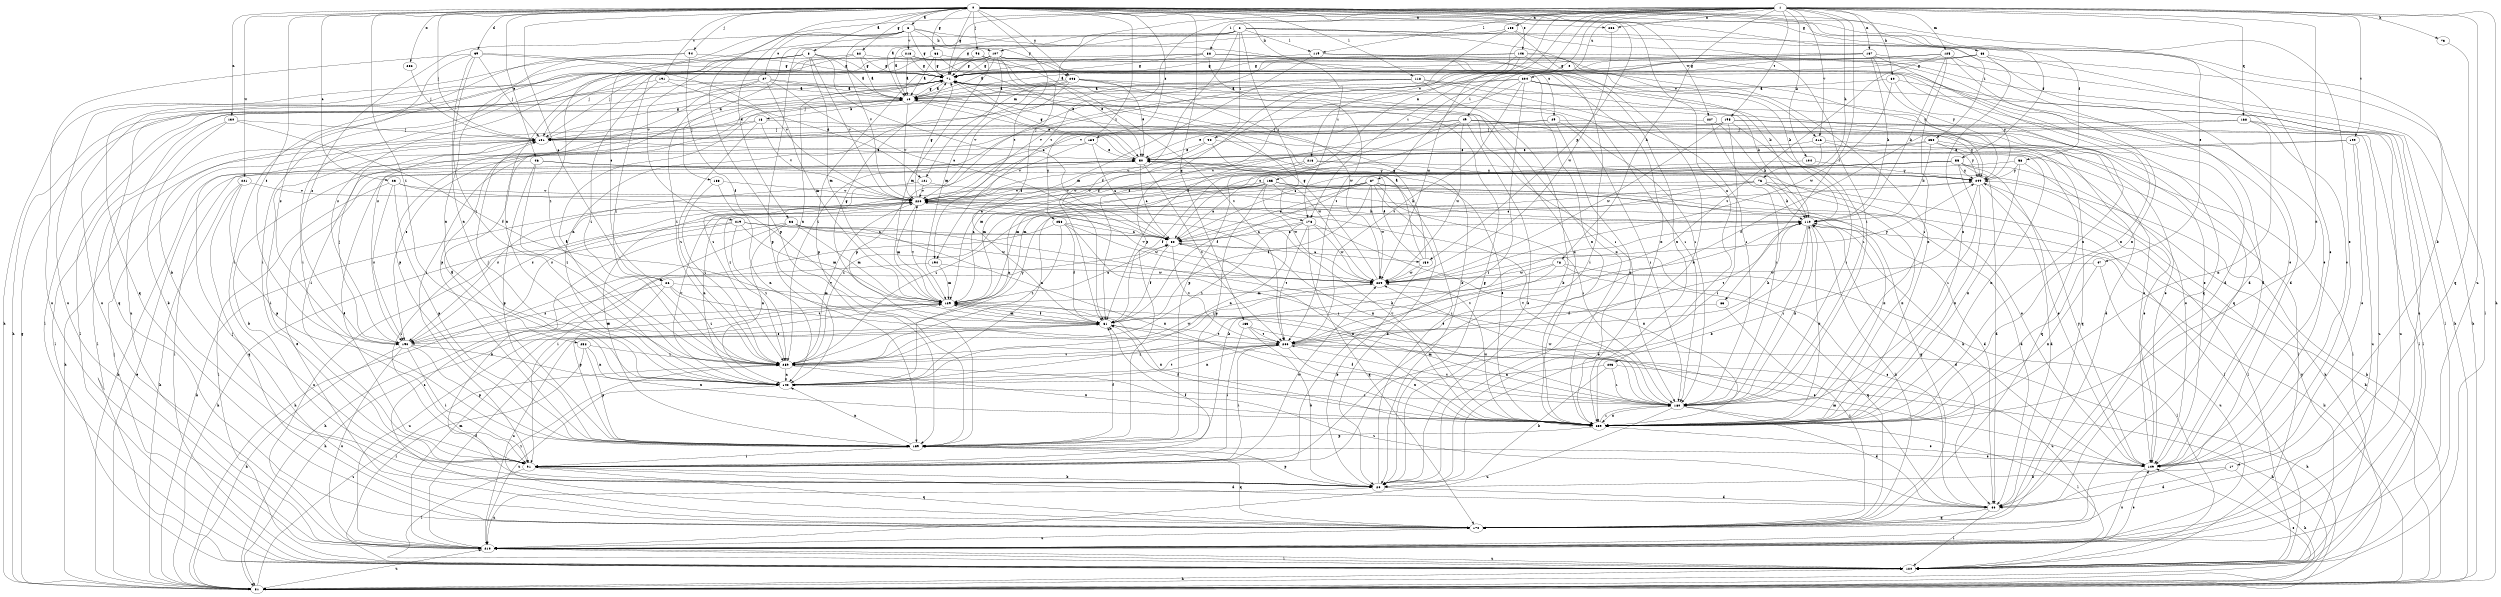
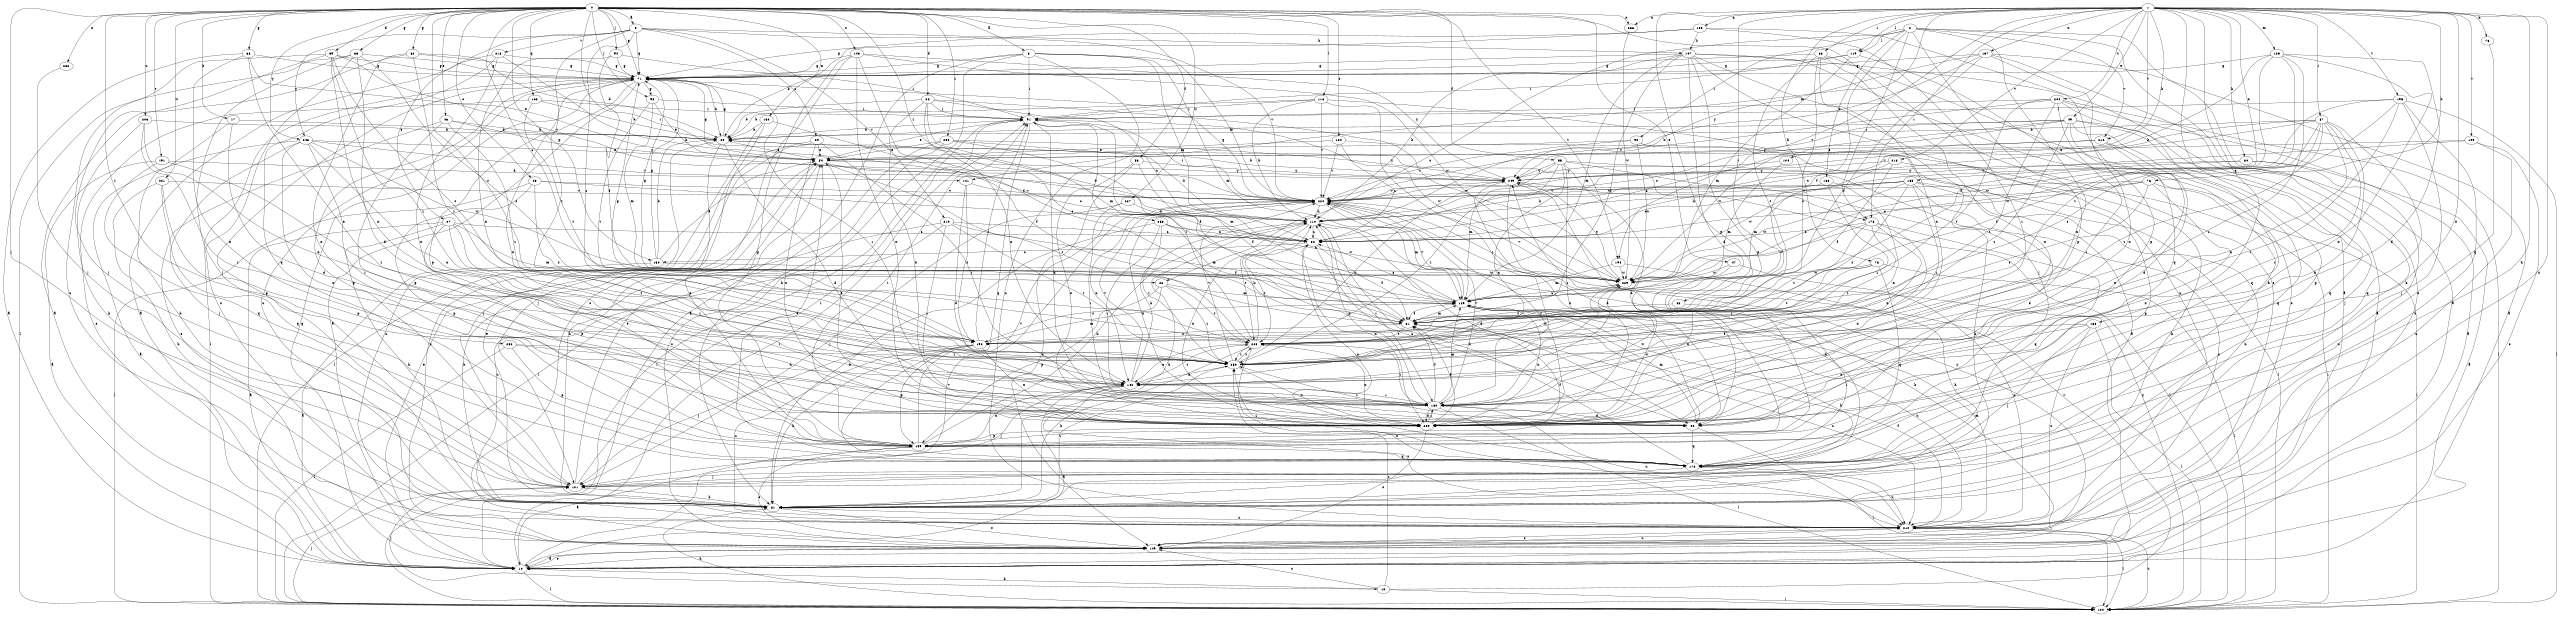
edge "101" -> "0": reversed
edge "93" -> "71": reversed
edge "229" -> "129": label "m" -> "c"
